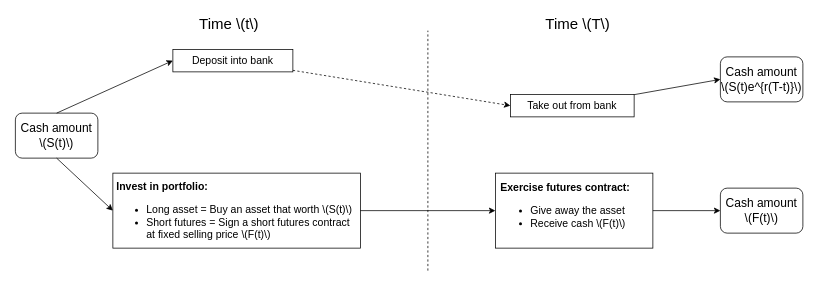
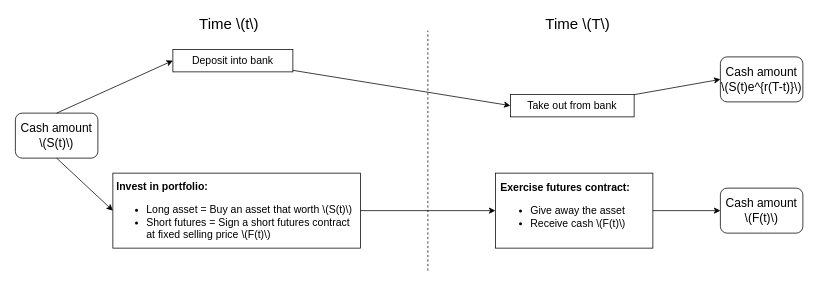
edge "Deposit into bank" -> "Take out from bank": style dashed -> solid
